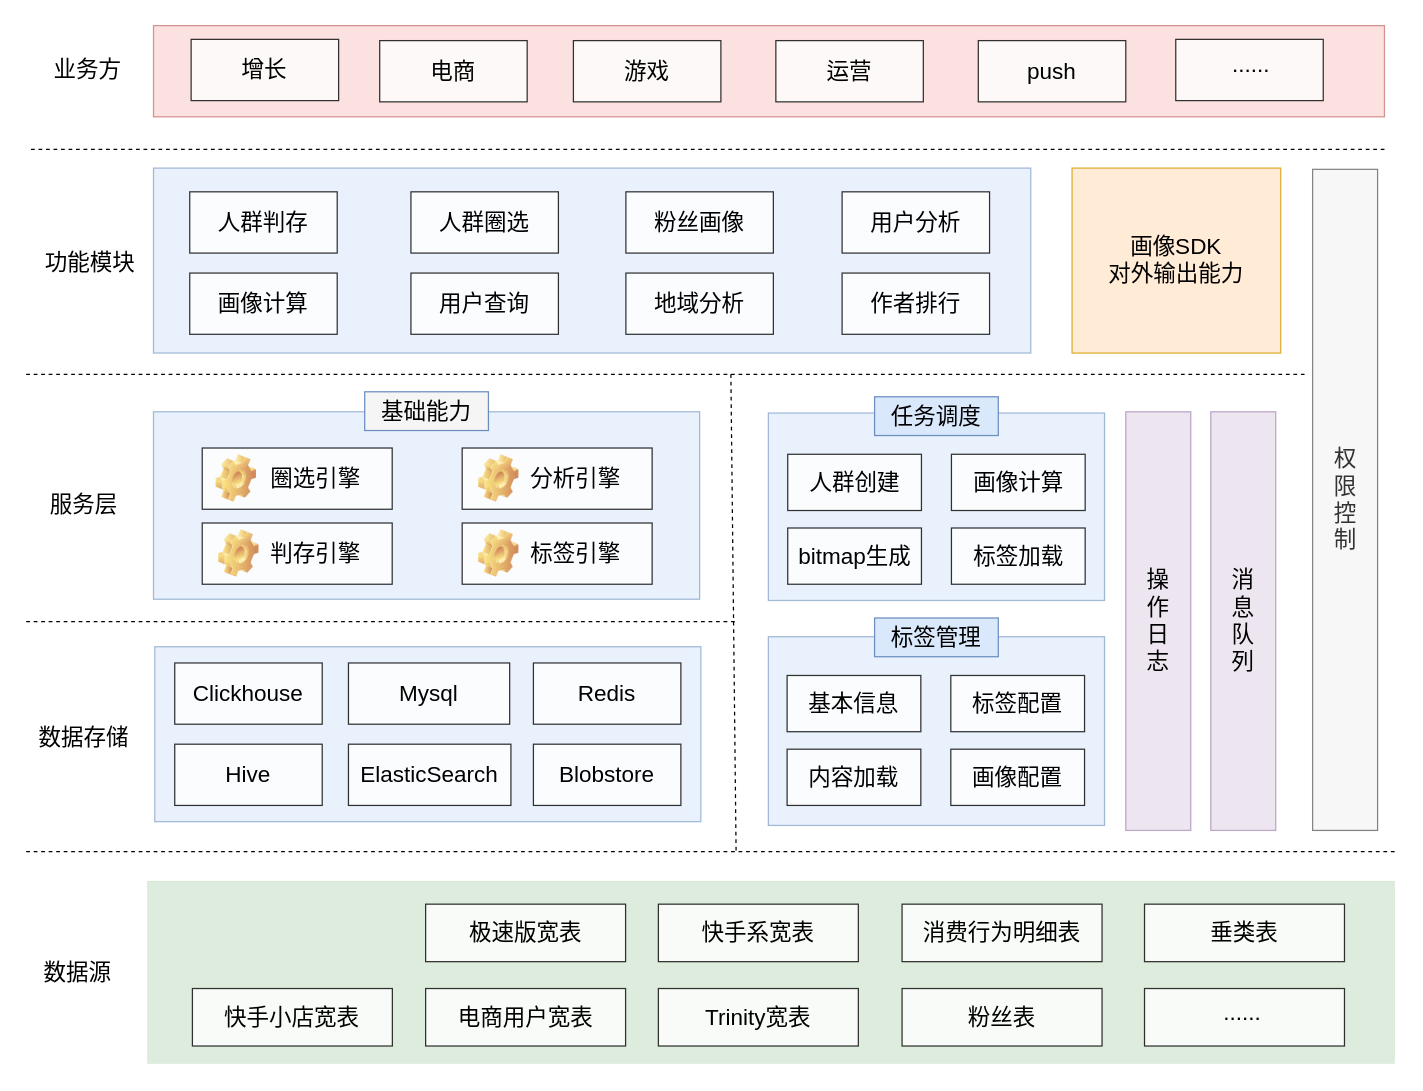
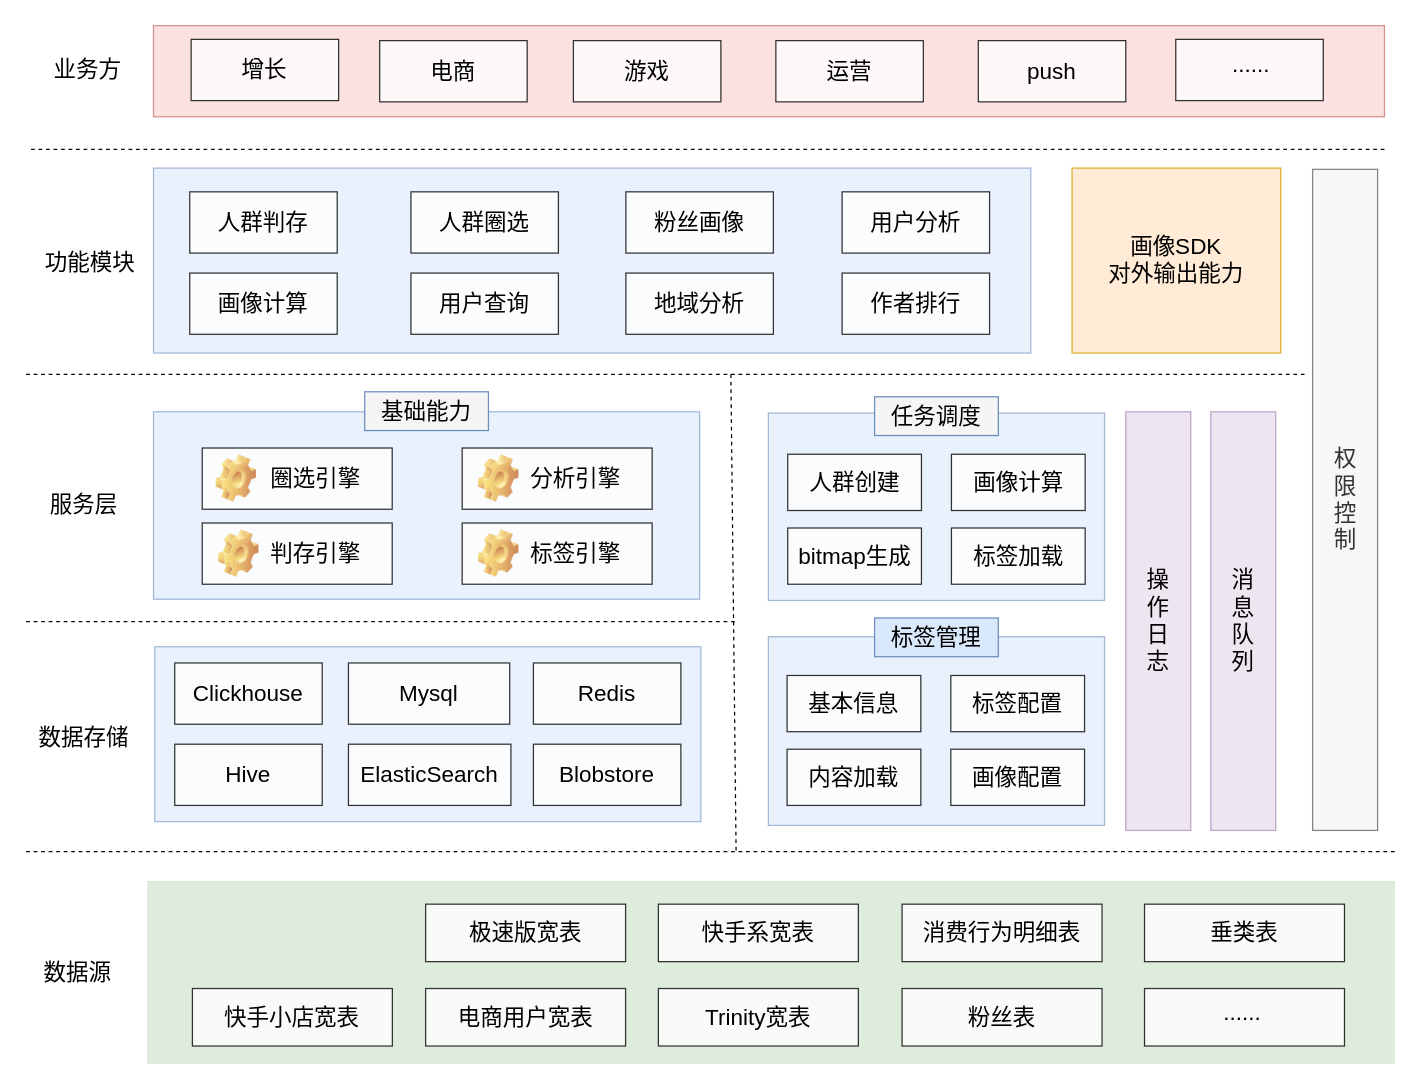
node "任务调度": fillcolor #dae8fc -> #f5f5f5
